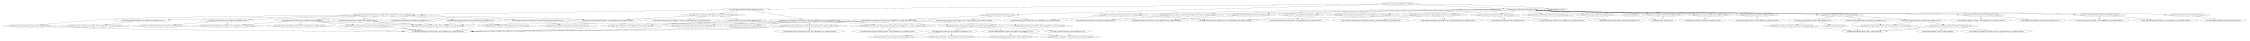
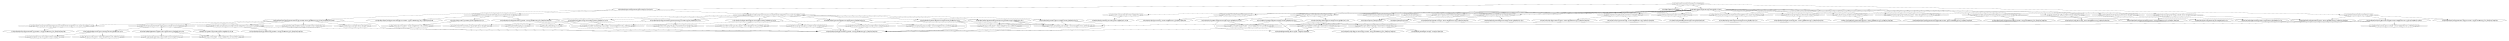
node "org.objenesis:objenesis:jar:3.3:test": added
node "org.hdrhistogram:HdrHistogram:jar:2.2.2:runtime": added
node "org.latencyutils:LatencyUtils:jar:2.0.3:runtime": added
node "org.opentest4j:opentest4j:jar:1.3.0:test": removed
